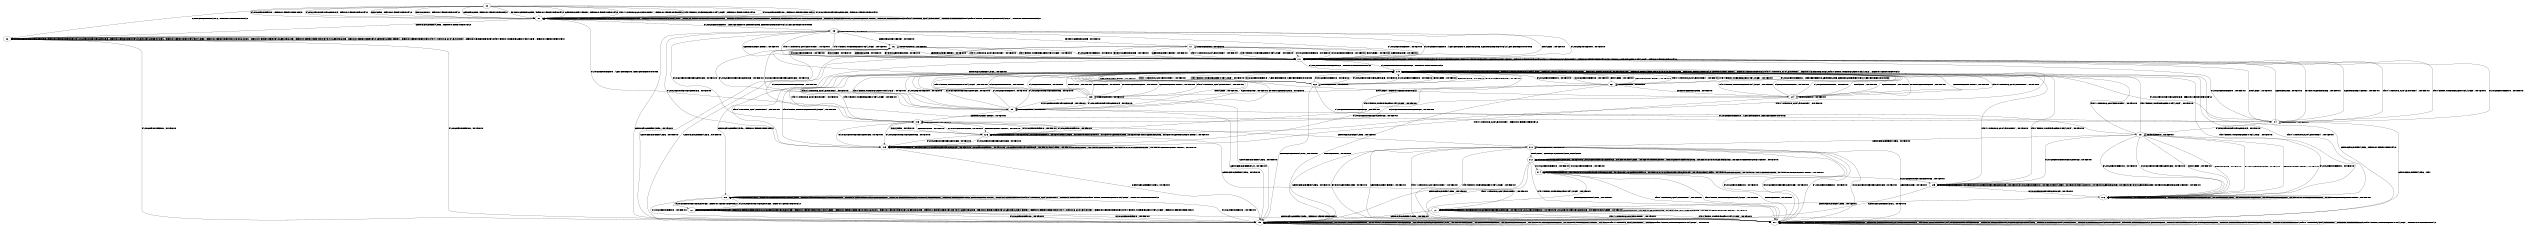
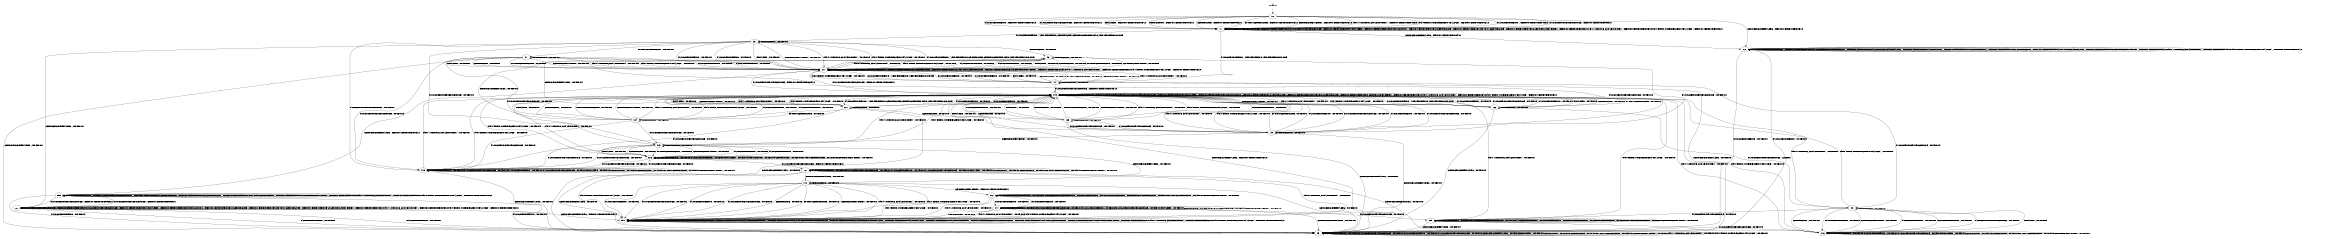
node "__start0": added
edge "s3" -> "s6": label "CERTIFICATE_VERIFY / TIMEOUT" -> "CERTIFICATE / TIMEOUT"
edge "s21" -> "s23": label "FINISHED / HELLO_VERIFY_REQUEST" -> "CERTIFICATE / TIMEOUT"
edge "s21" -> "s24": label "CLIENT_CERTIFICATE / TIMEOUT" -> "EMPTY_CERTIFICATE / TIMEOUT"
edge "s22" -> "s8": label "PSK_CLIENT_KEY_EXCHANGE / TIMEOUT" -> "PSK_CLIENT_KEY_EXCHANGE / CLIENT"
edge "s7" -> "s15": added, label "PSK_CLIENT_KEY_EXCHANGE / TIMEOUT"
edge "s9" -> "s4": now "s17" -> "s4"
edge "s24" -> "s15": label "Alert(WARNING,CLOSE_NOTIFY) / HELLO_VERIFY_REQUEST" -> "PSK_CLIENT_KEY_EXCHANGE / TIMEOUT"
edge "s8" -> "s10": now "s27" -> "s10"
edge "s21" -> "s5": label "APPLICATION / TIMEOUT" -> "CHANGE_CIPHER_SPEC / TIMEOUT"
edge "s10" -> "s12": label "FINISHED / CHANGE_CIPHER_SPEC,FINISHED" -> "CERTIFICATE_VERIFY / HELLO_VERIFY_REQUEST"
edge "s8" -> "s25": label "RSA_CLIENT_FATAL_EXCHANGE / TIMEOUT" -> "RSA_CLIENT_KEY_EXCHANGE / TIMEOUT"
edge "s9" -> "s5": label "CHANGE_CIPHER_PSK / TIMEOUT" -> "CHANGE_CIPHER_SPEC / TIMEOUT"
edge "s26" -> "s27": label "CHANGE_CIPHER_SPEC / TIMEOUT" -> "RSA_CLIENT_KEY_EXCHANGE / HELLO_VERIFY_REQUEST"
node "s14": label "s14" -> "s74"
edge "s4" -> "s5": label "CHANGE_CIPHER_SPEC / KEY" -> "CHANGE_CIPHER_SPEC / TIMEOUT"
edge "s12" -> "s5": removed, label "CHANGE_CIPHER_SPEC / TIMEOUT"
node "s18": label "s18" -> "s58"
edge "s3" -> "s5": now "s3" -> "s20"
edge "s6" -> "s5": now "s6" -> "s21"
node "s11": label "s11" -> "s51"
